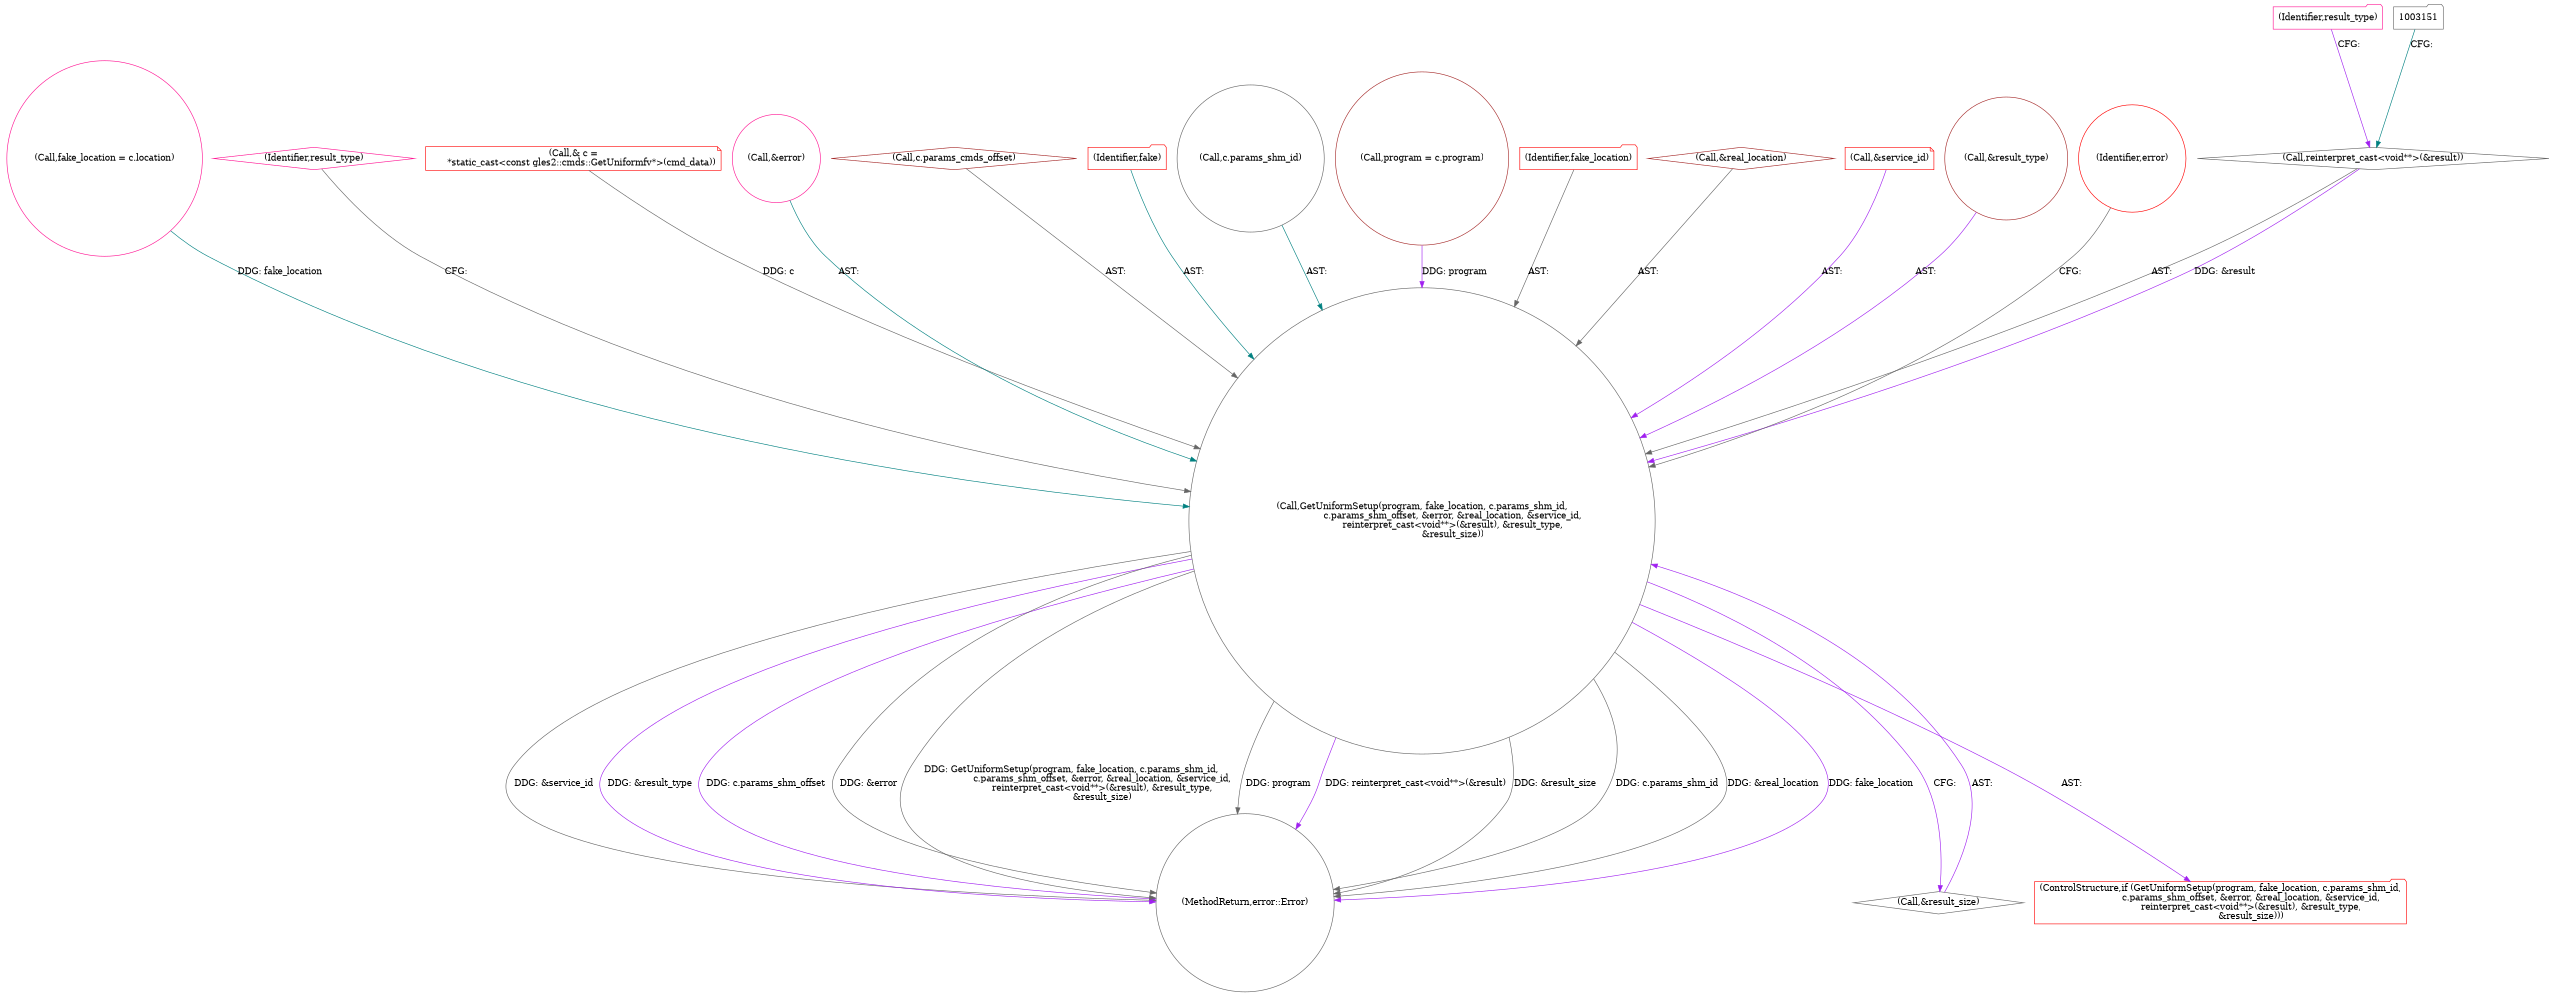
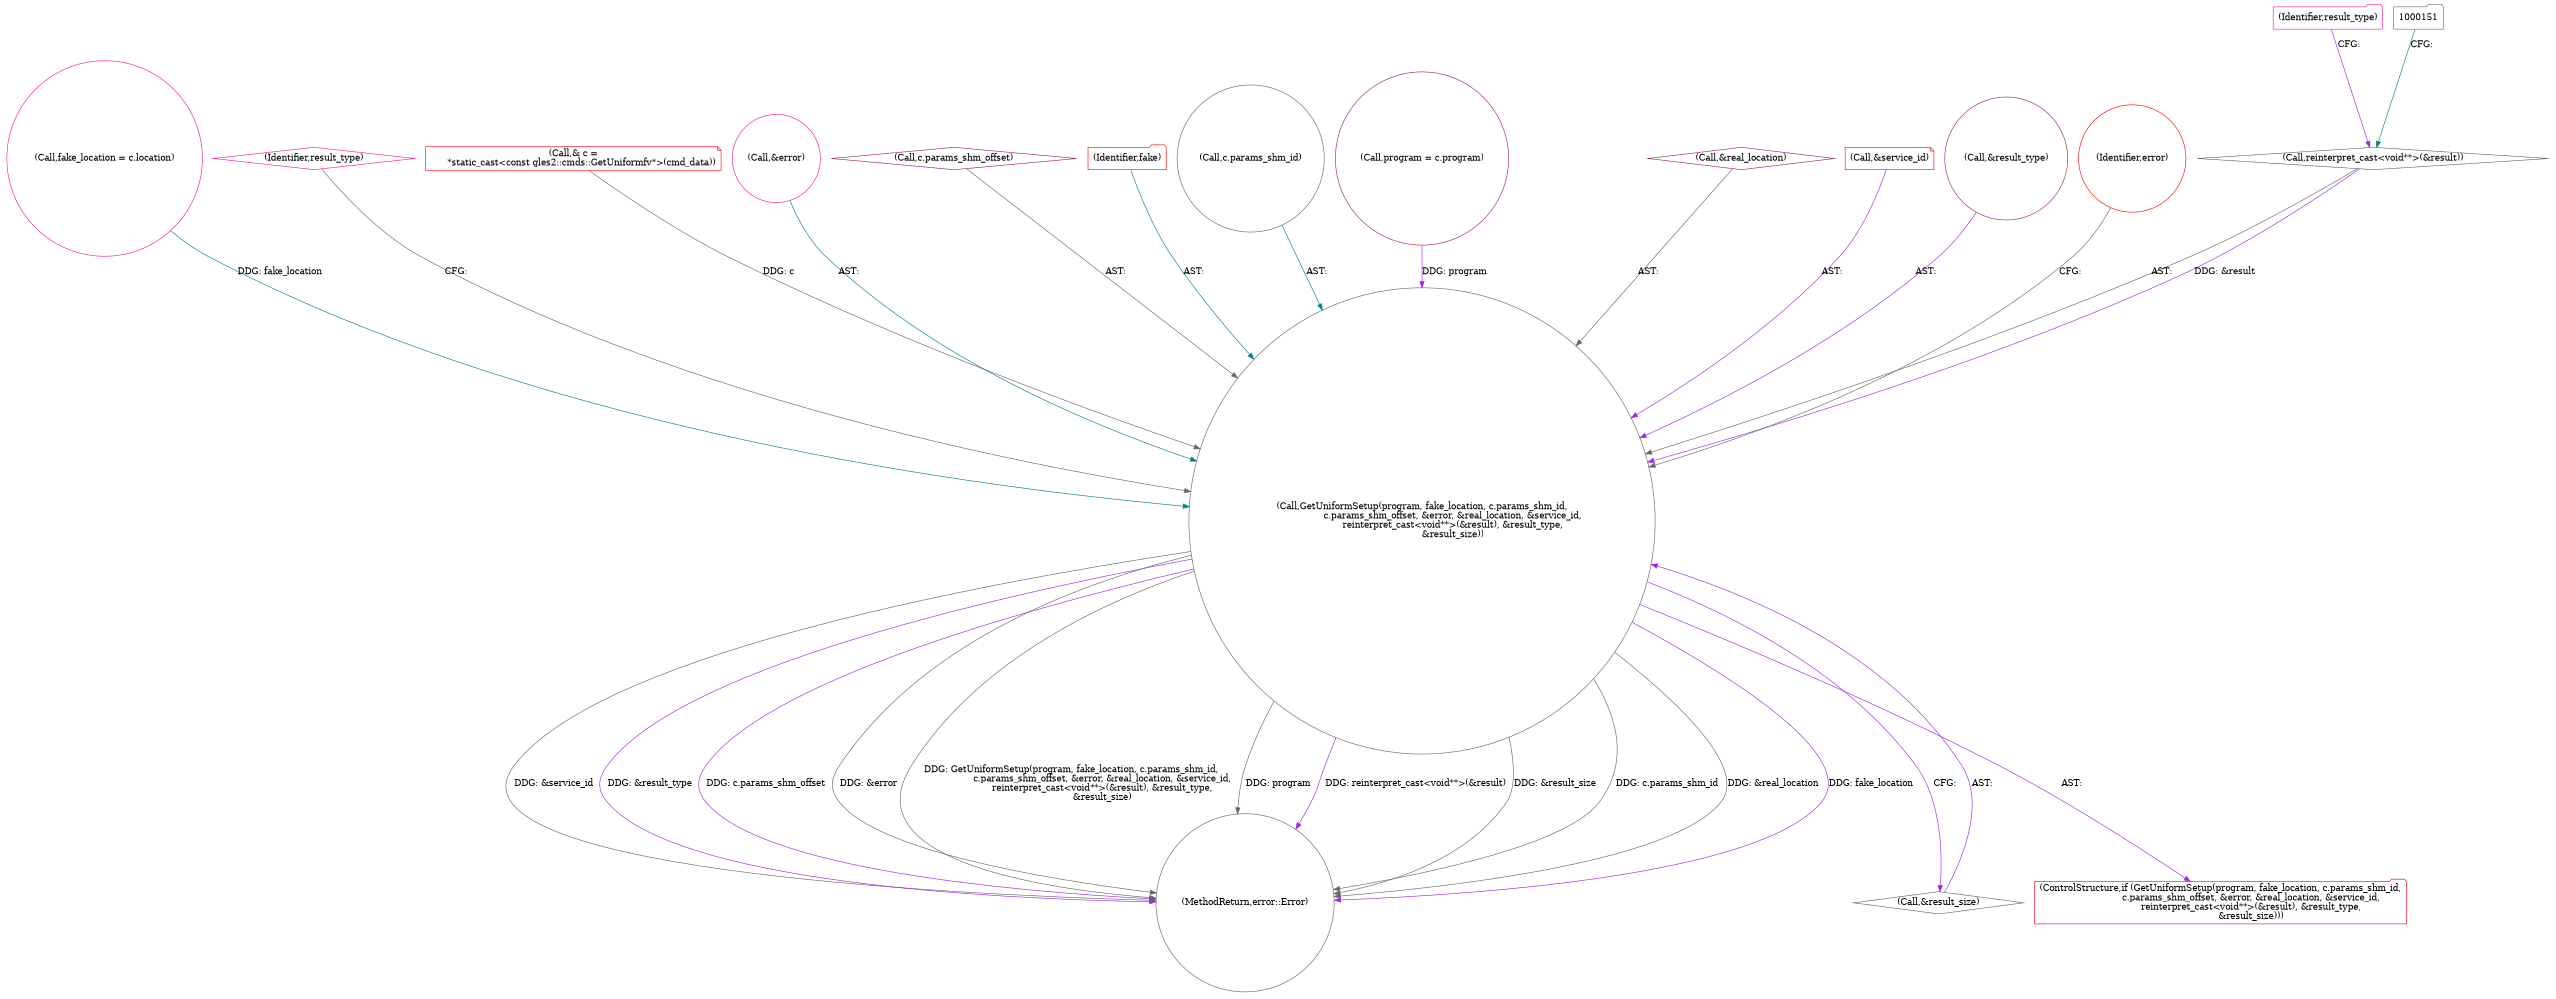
node "1003151": label "1003151" -> "1000151"
node "(Call,c.params_cmds_offset)": label "(Call,c.params_cmds_offset)" -> "(Call,c.params_shm_offset)"
node "(Identifier,fake_location)": removed
